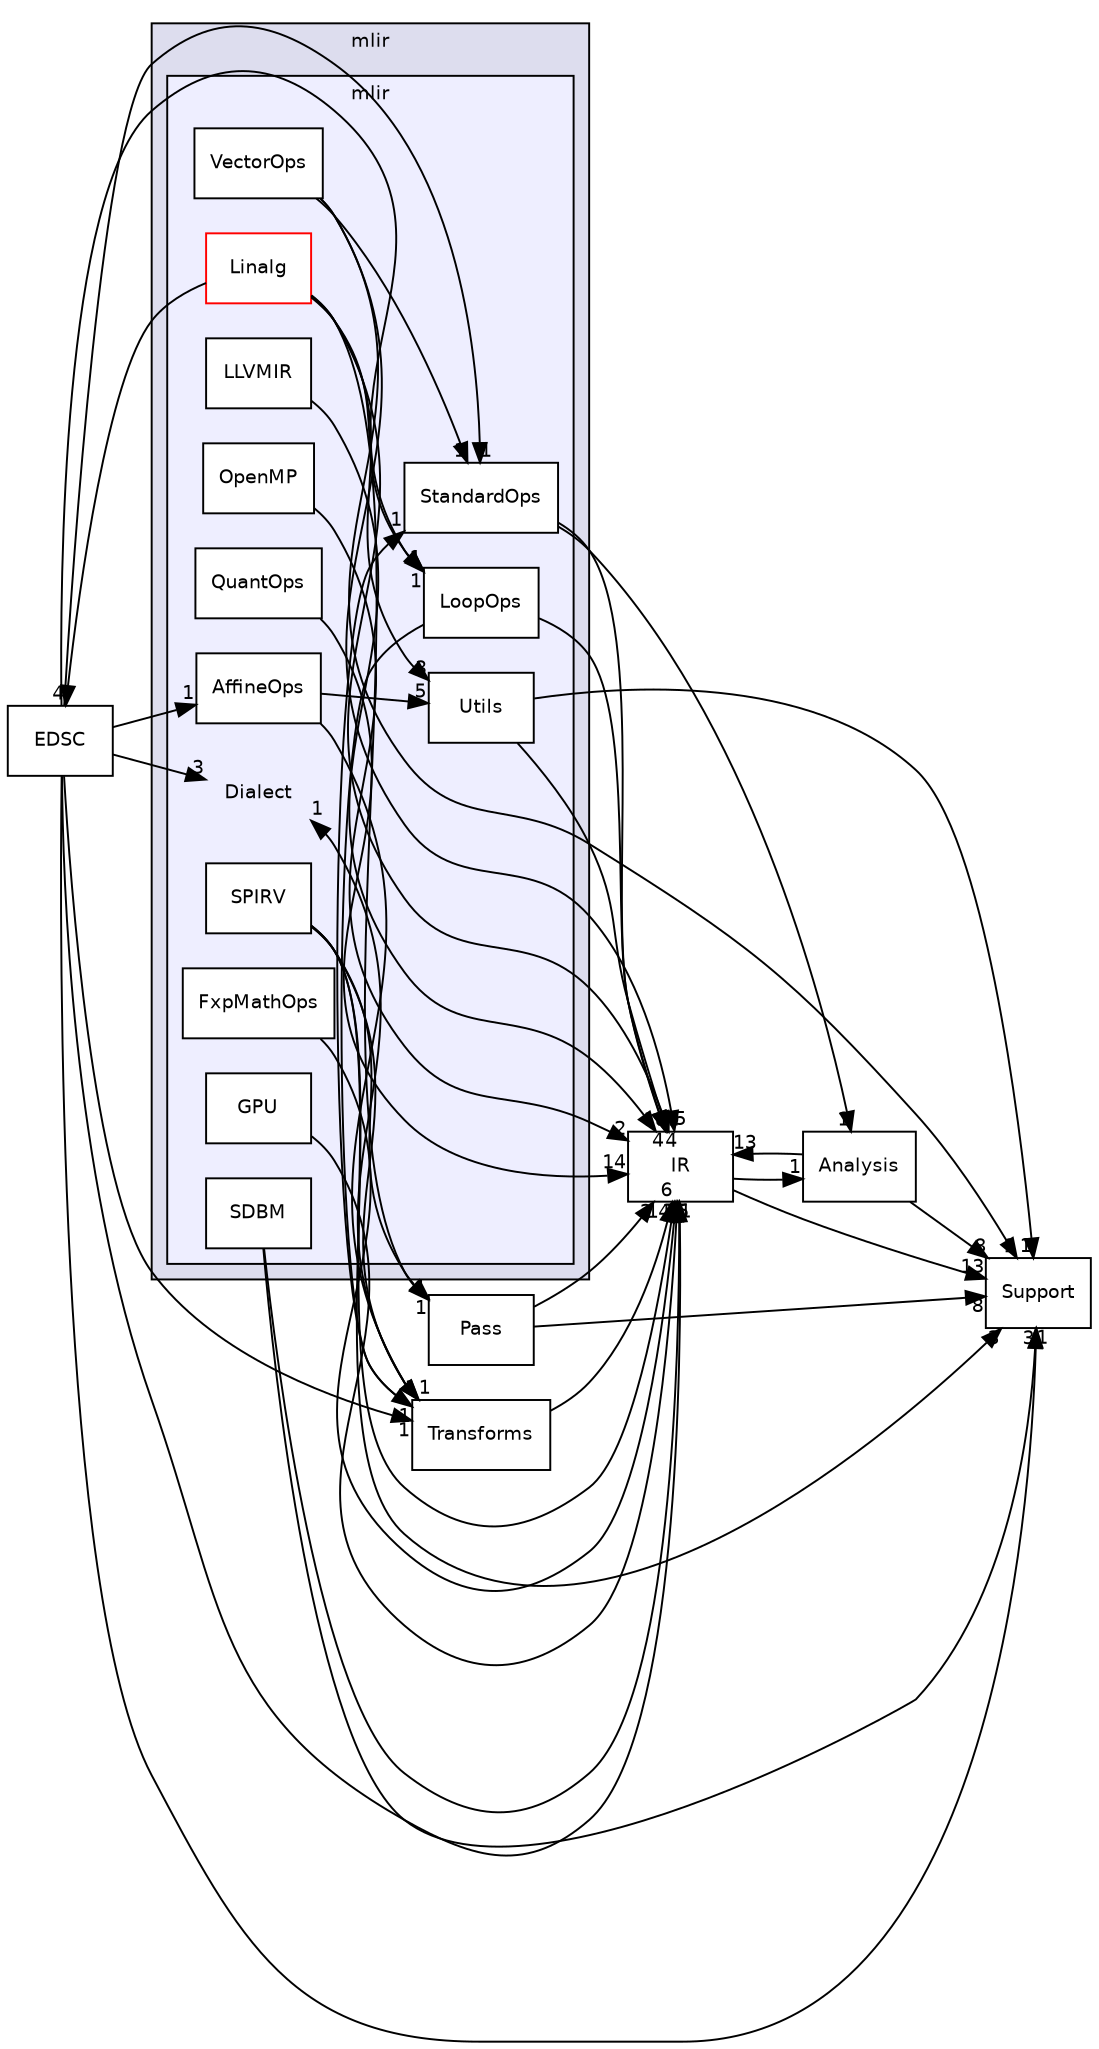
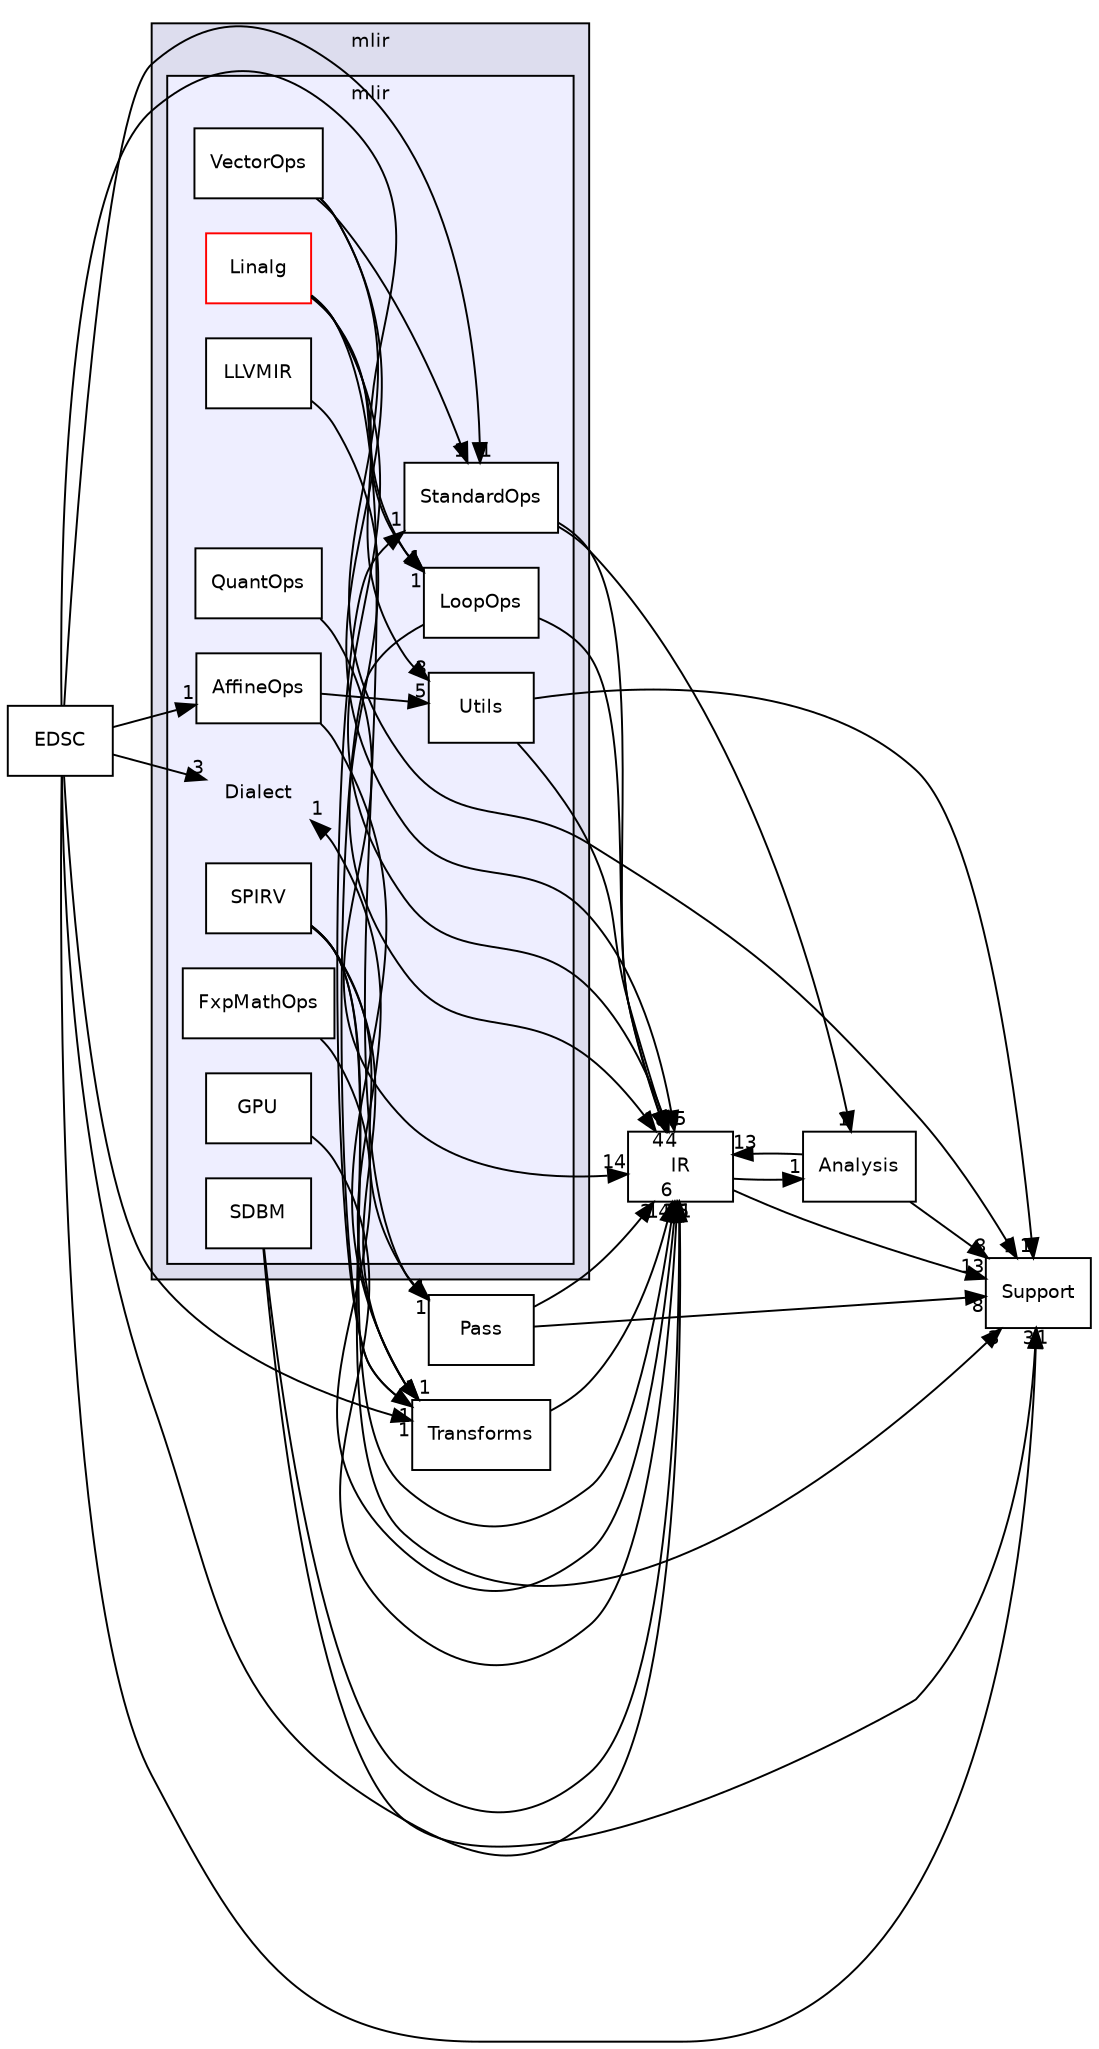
edge "Linalg" -> "EDSC": removed
node "OpenMP": removed
